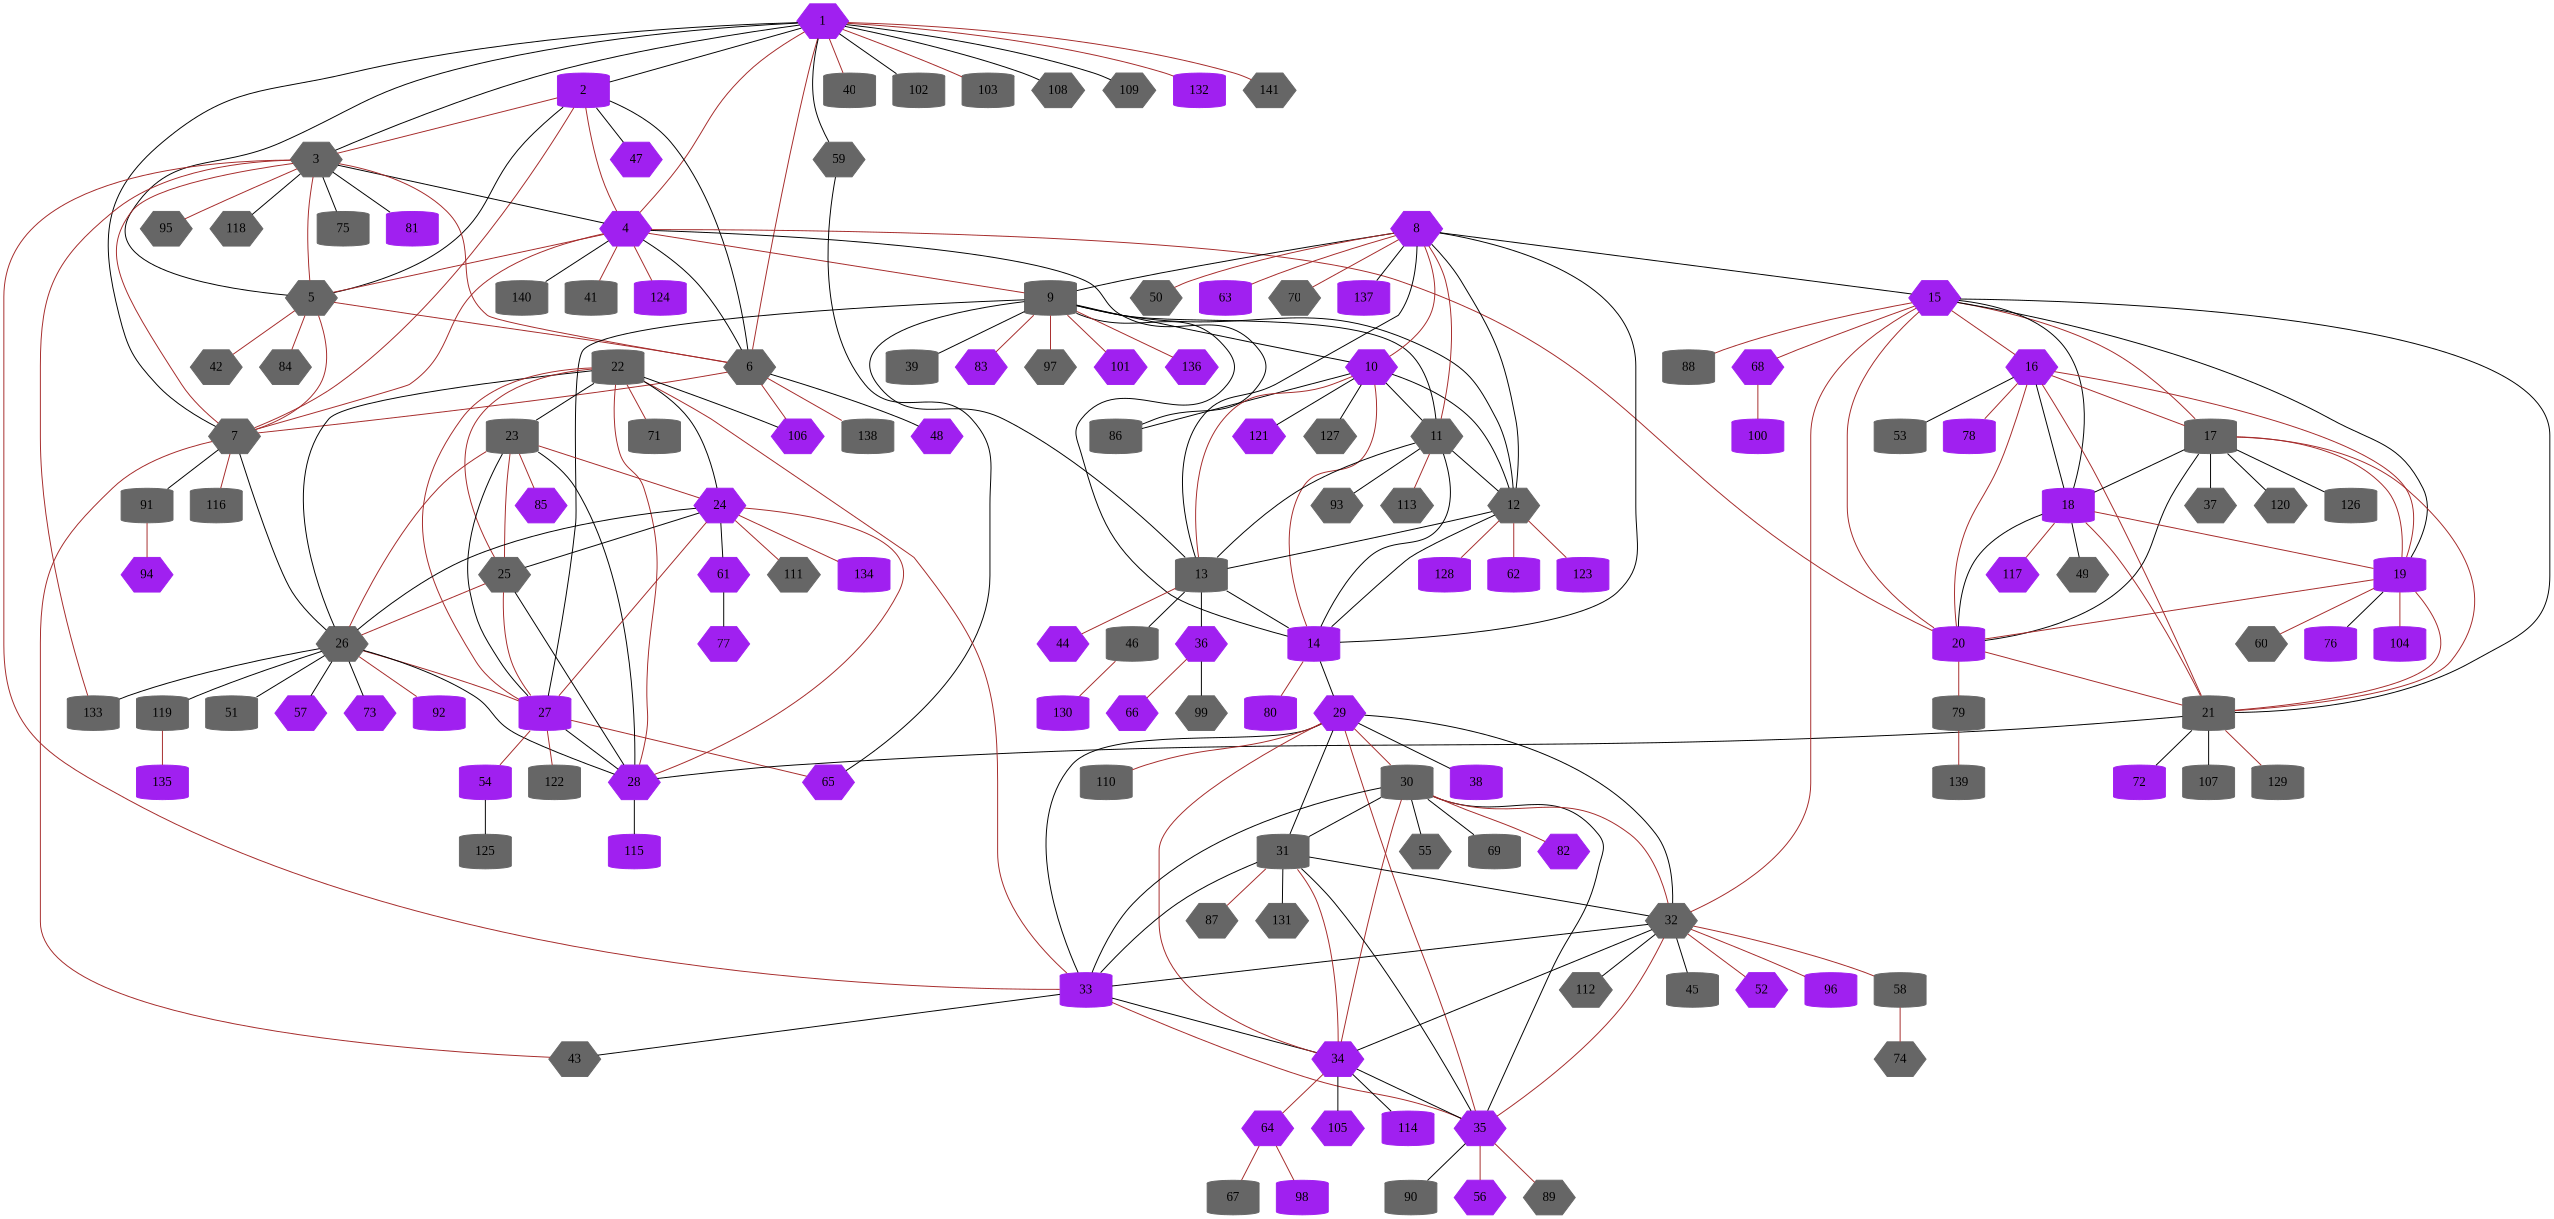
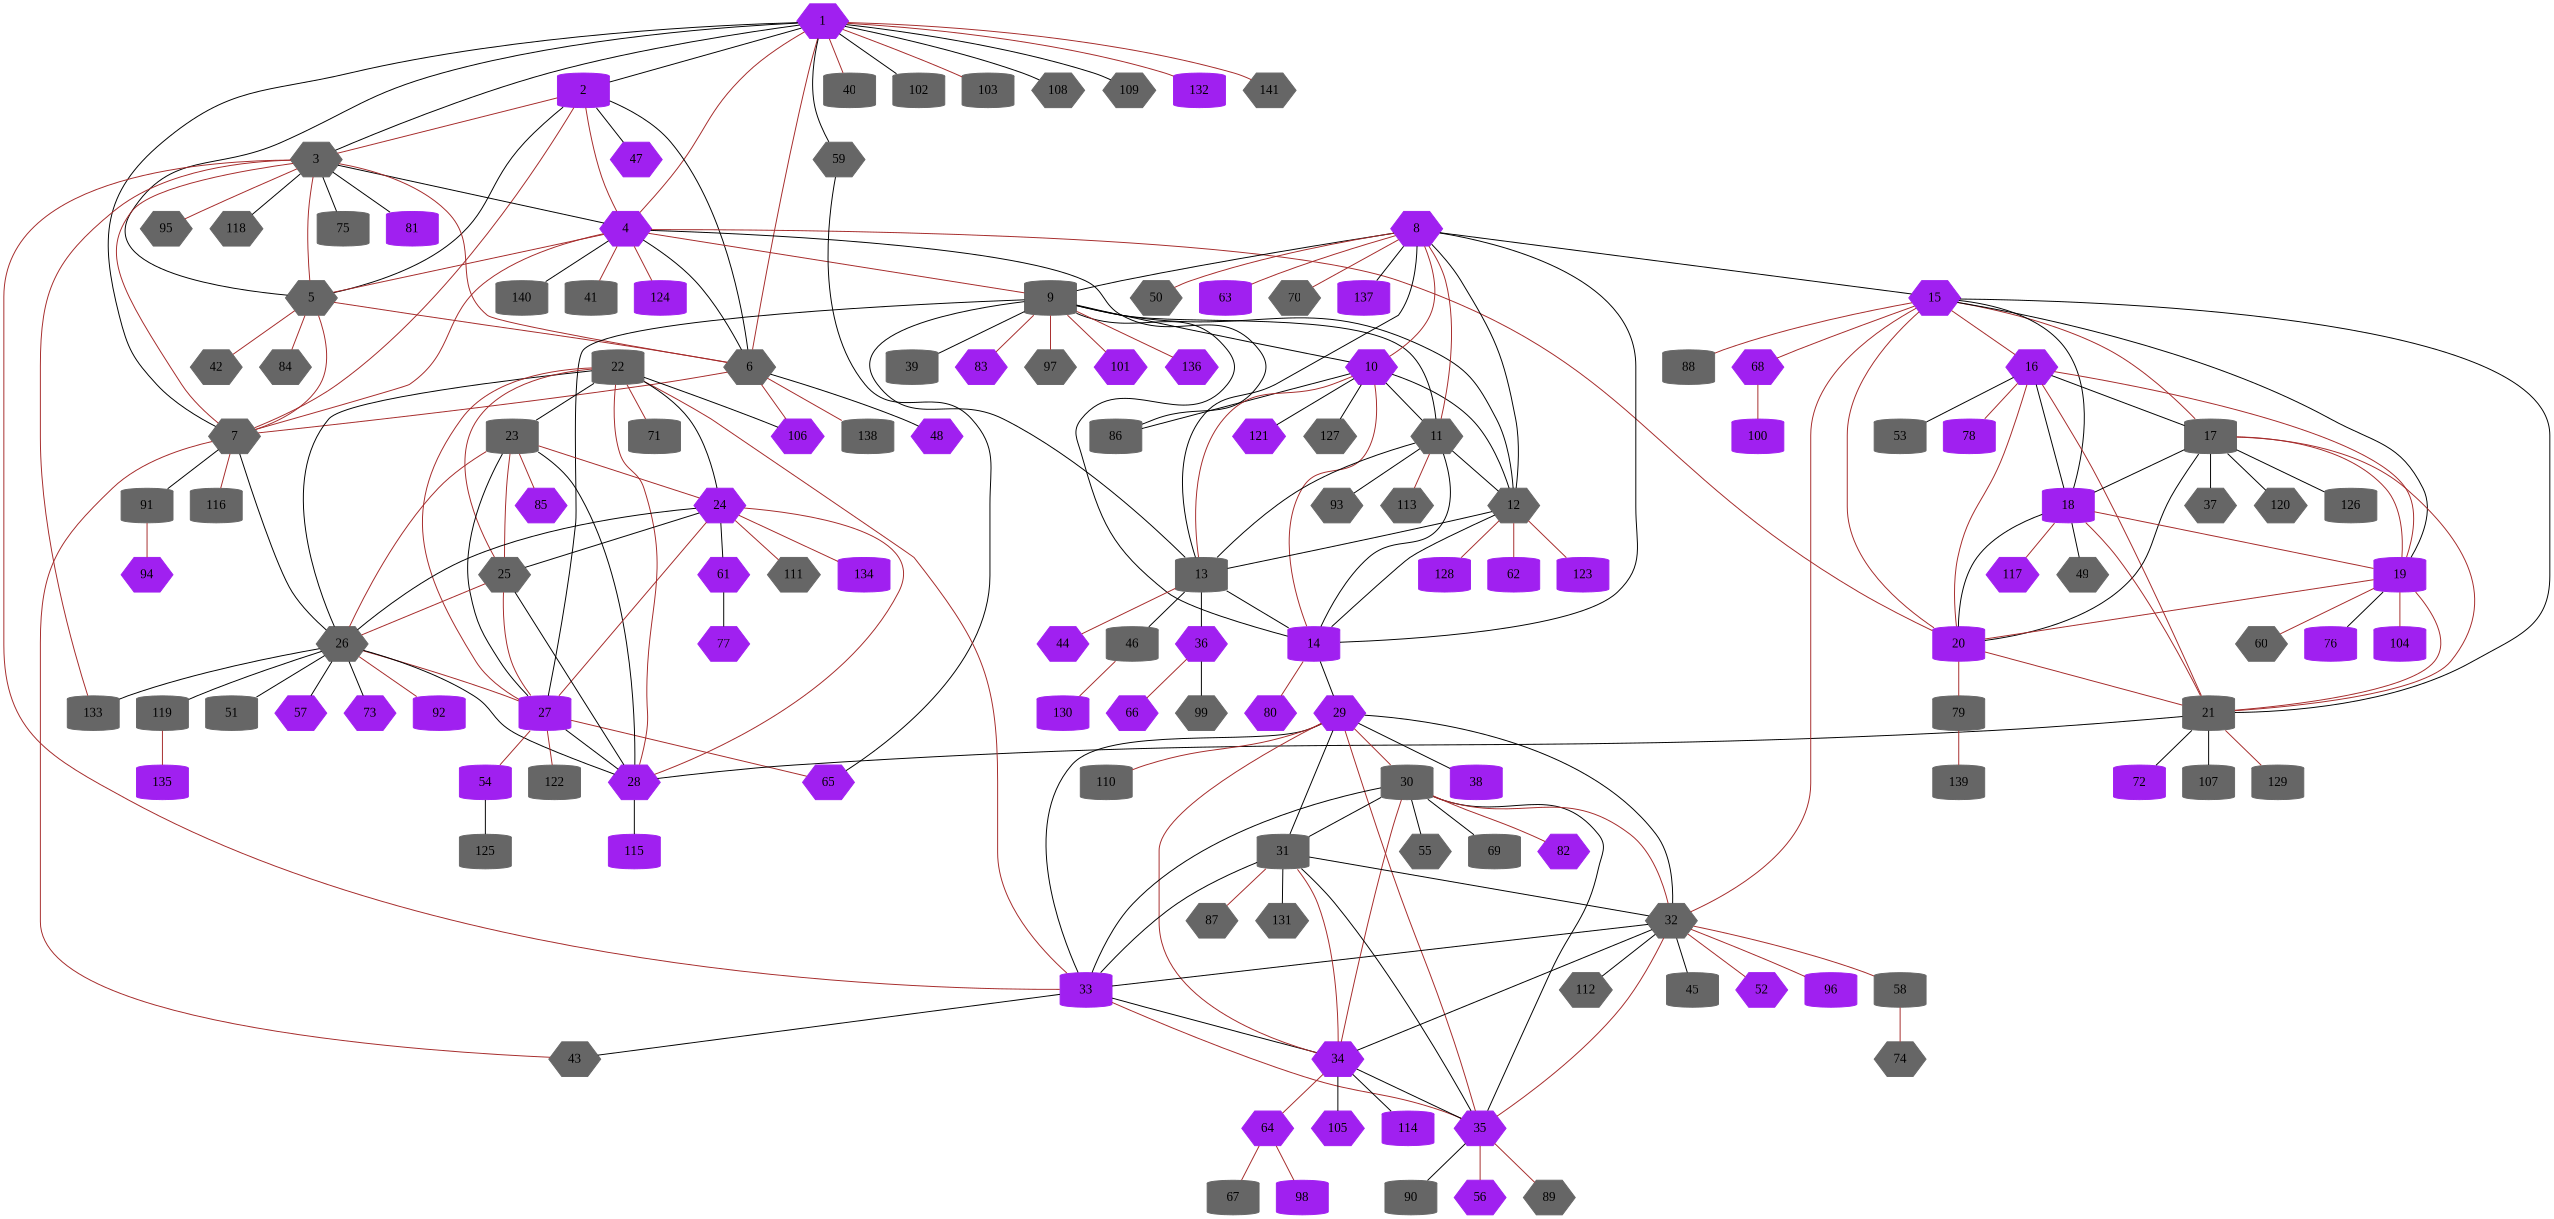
edge "16" -- "17": color brown -> black
node "80": shape cylinder -> hexagon
